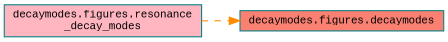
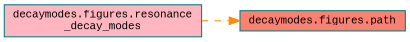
node "decaymodes.figures.decaymodes": label "decaymodes.figures.decaymodes" -> "decaymodes.figures.path"
